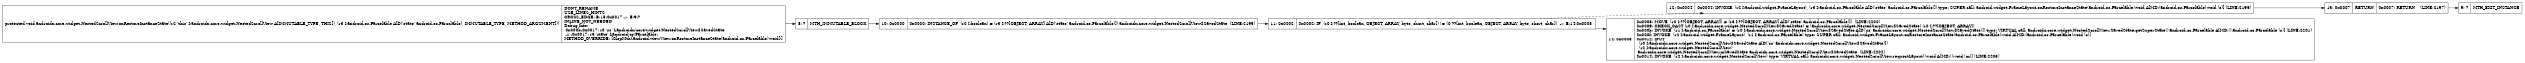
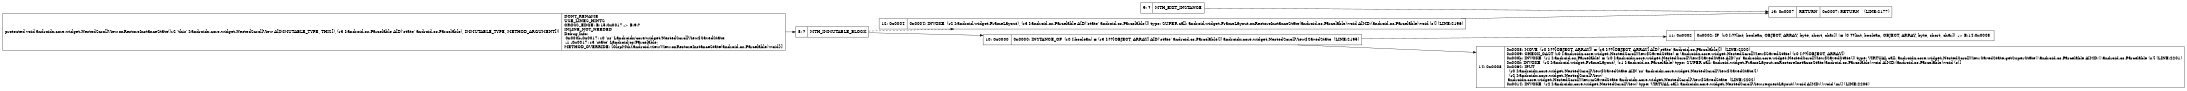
node "13: 0x0007": text "0x0007: RETURN    (LINE:2197)" -> "0x0007: RETURN    (LINE:2177)"
edge "13: 0x0007" -> "9: ?": reversed
edge "11: 0x0002" -> "12: 0x0004": now "8: ?" -> "12: 0x0004"
edge "11: 0x0002" -> "14: 0x0008": now "10: 0x0000" -> "14: 0x0008"
node "14: 0x0008": text "0x0012: IPUT" -> "0x0062: IPUT"
